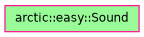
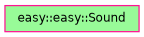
node "arctic::easy::Sound": label "arctic::easy::Sound" -> "easy::easy::Sound"
